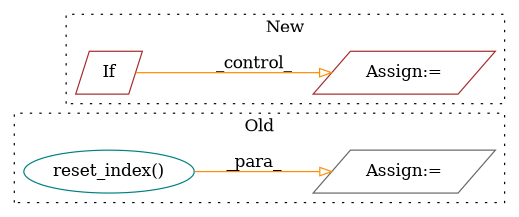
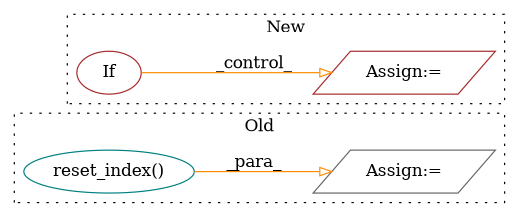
node "If": shape parallelogram -> ellipse
